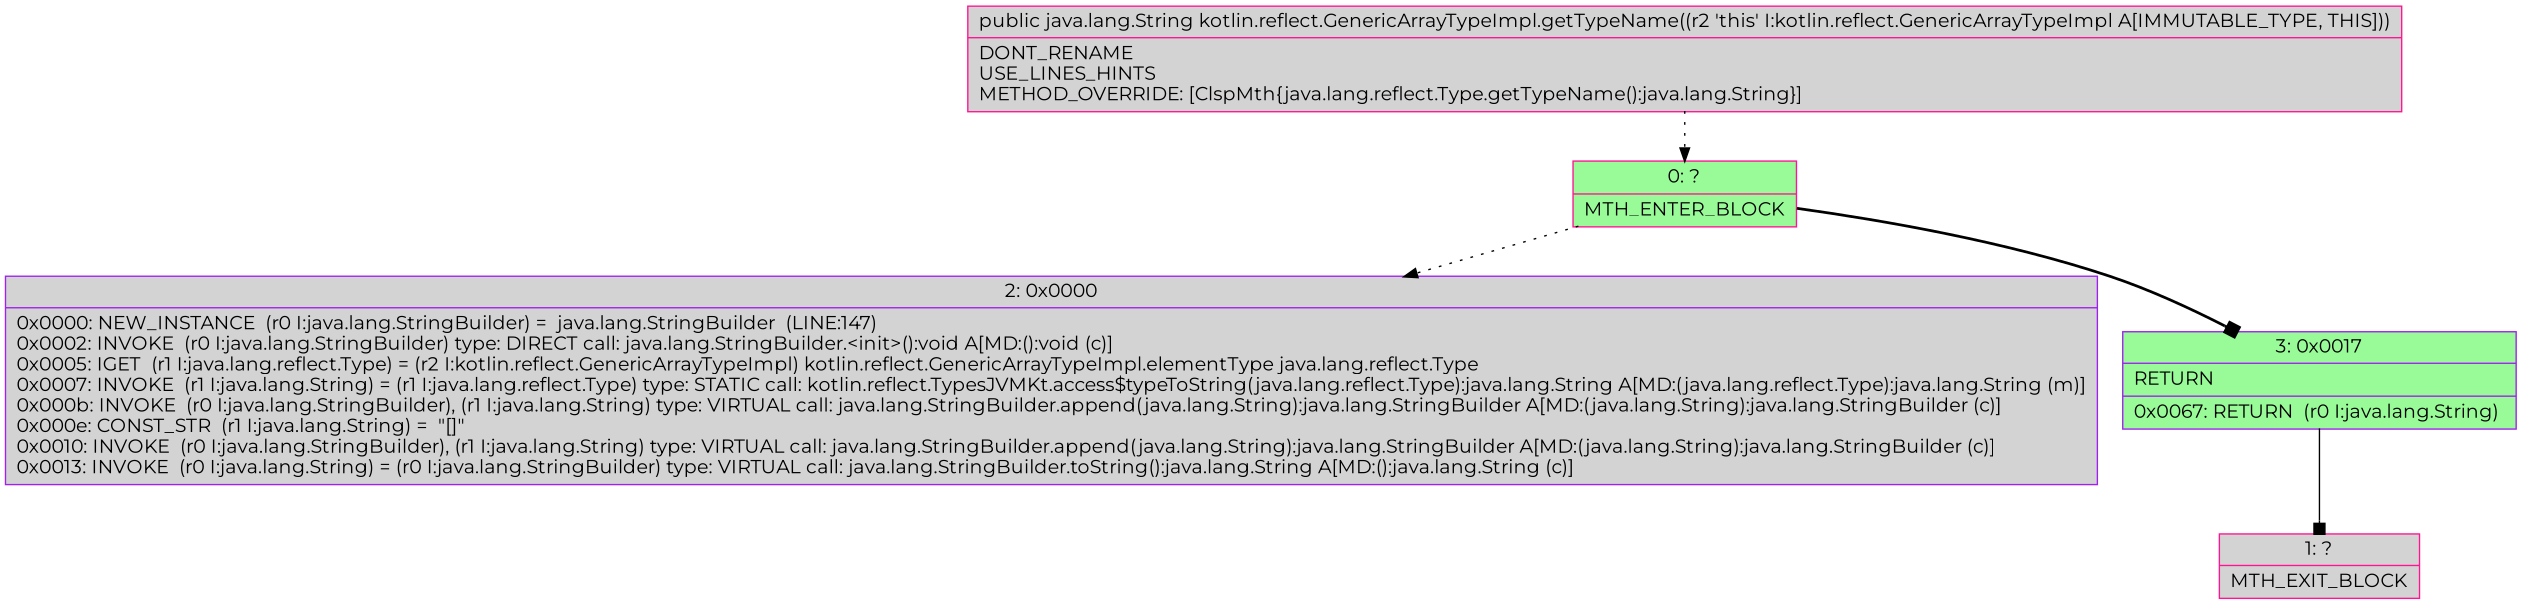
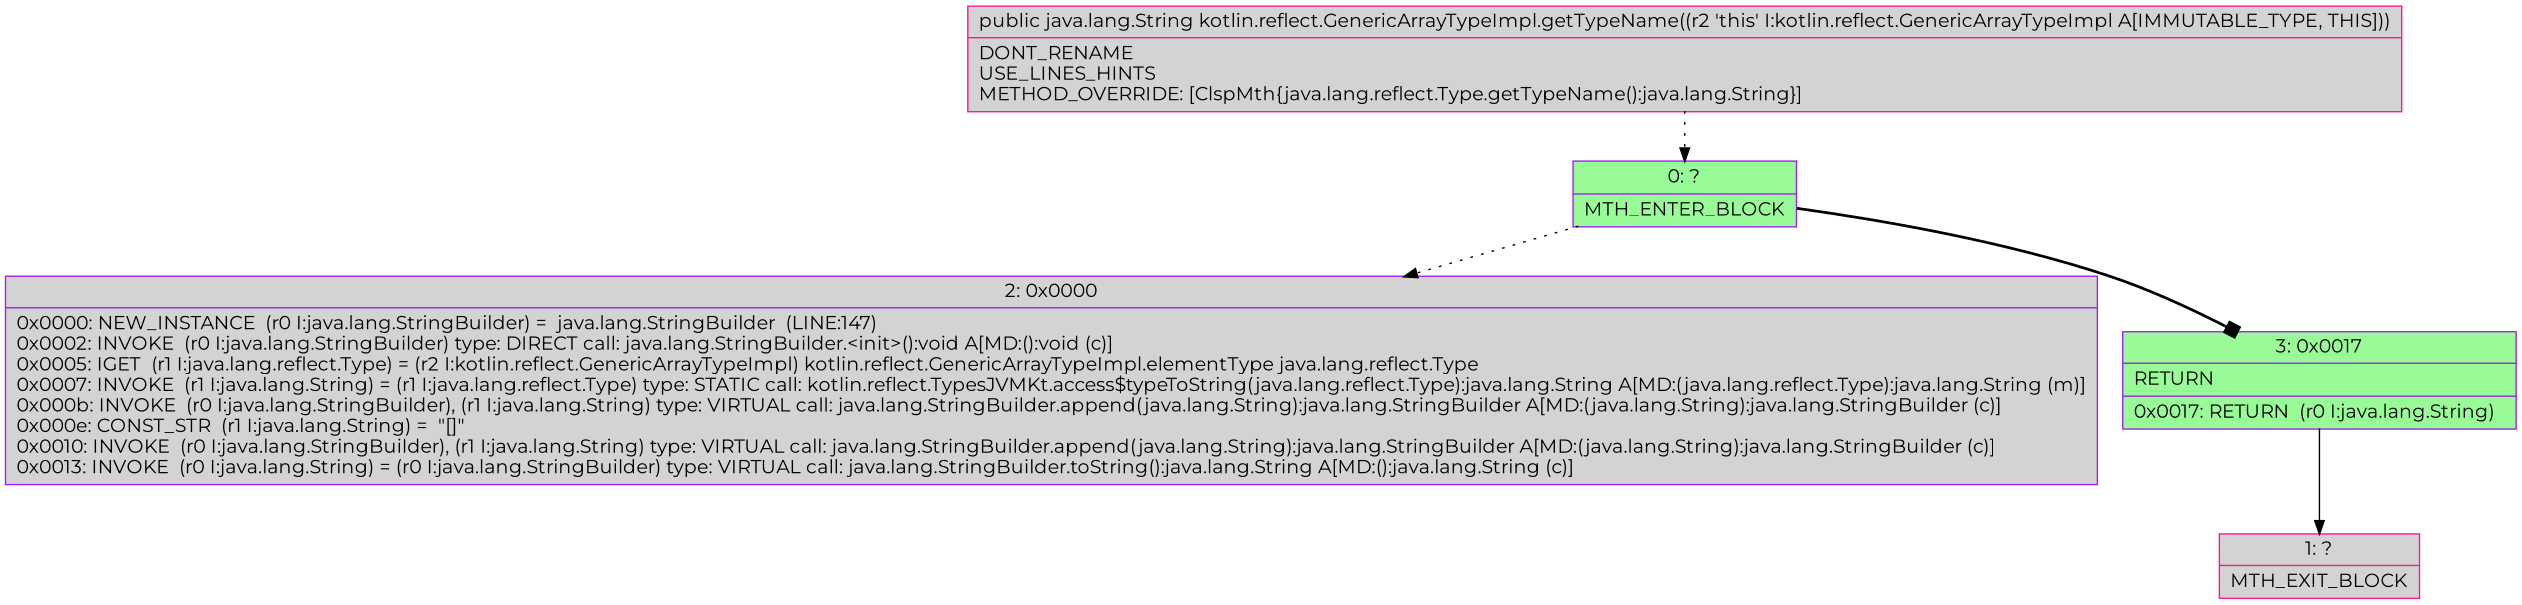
node "0: ?": color deeppink -> purple
node "3: 0x0017": text "0x0067: RETURN  (r0 I:java.lang.String)" -> "0x0017: RETURN  (r0 I:java.lang.String)"
edge "3: 0x0017" -> "1: ?": arrowhead box -> normal
